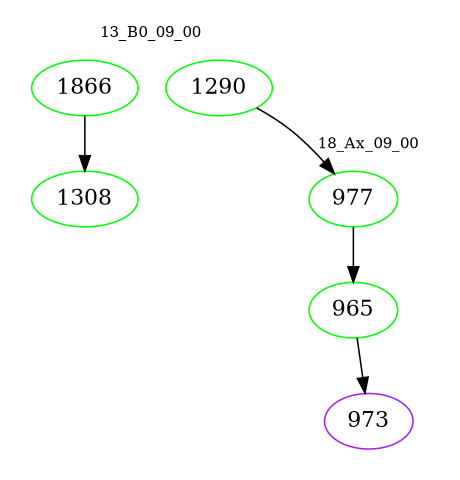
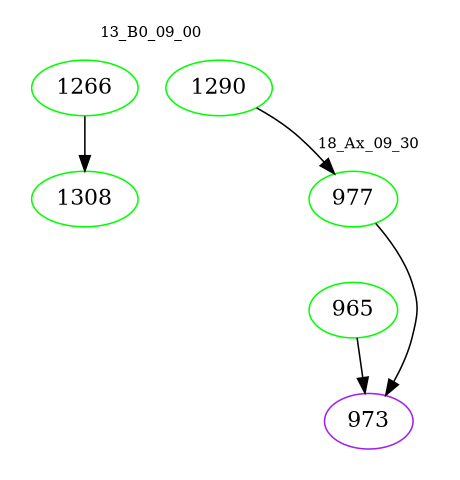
node "1866": label "1866" -> "1266"
cluster "18_Ax_09_00": label "18_Ax_09_00" -> "18_Ax_09_30"
edge "977" -> "965": now "977" -> "973"
